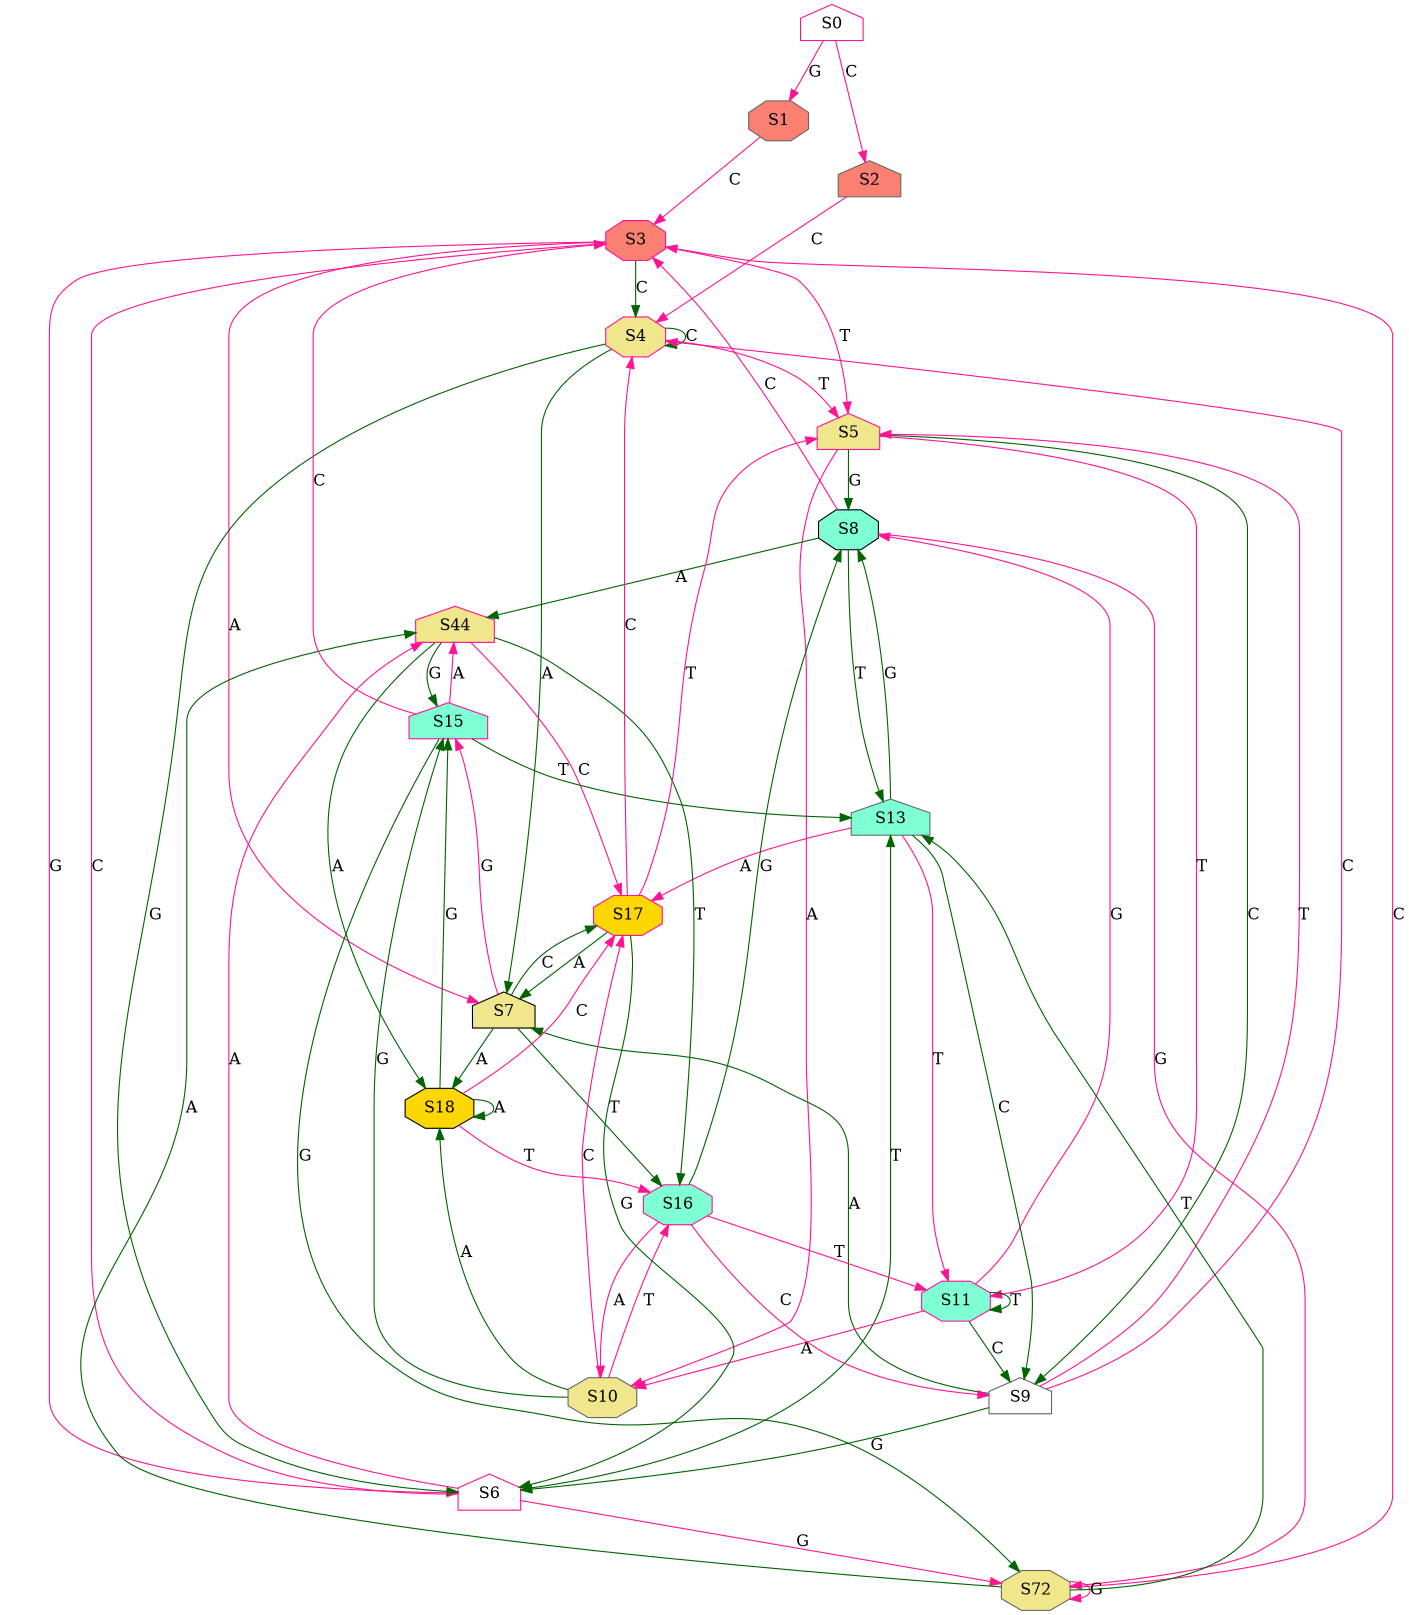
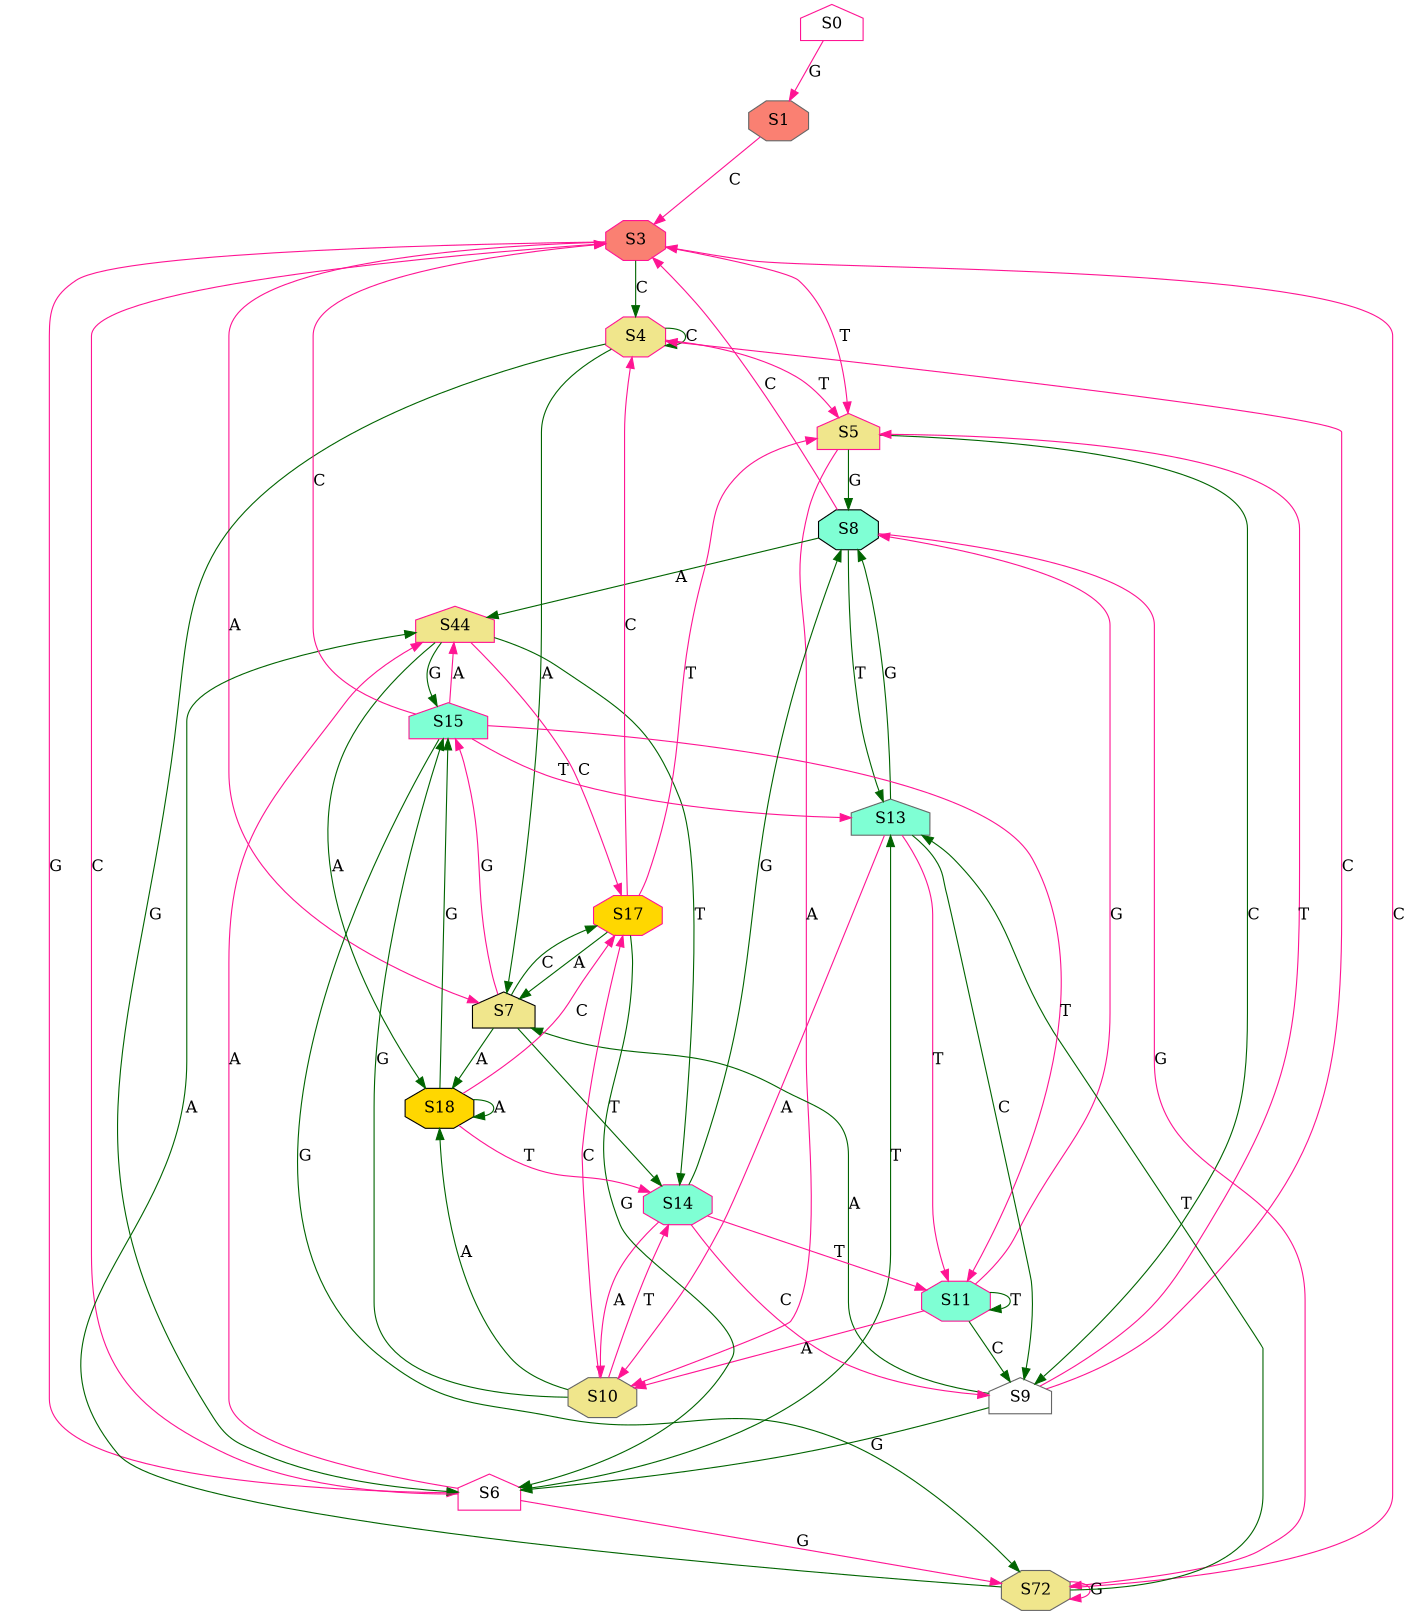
node "S2": removed
edge "S5" -> "S11": now "S15" -> "S11"
edge "S15" -> "S13": color darkgreen -> deeppink
edge "S13" -> "S17": now "S13" -> "S10"
node "S16": label "S16" -> "S14"
